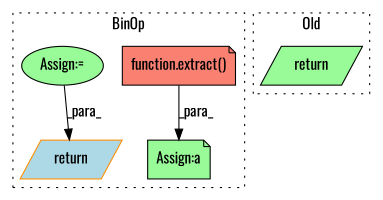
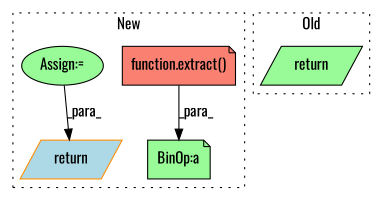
cluster "BinOp": label "BinOp" -> "New"
node "Assign:a": label "Assign:a" -> "BinOp:a"
